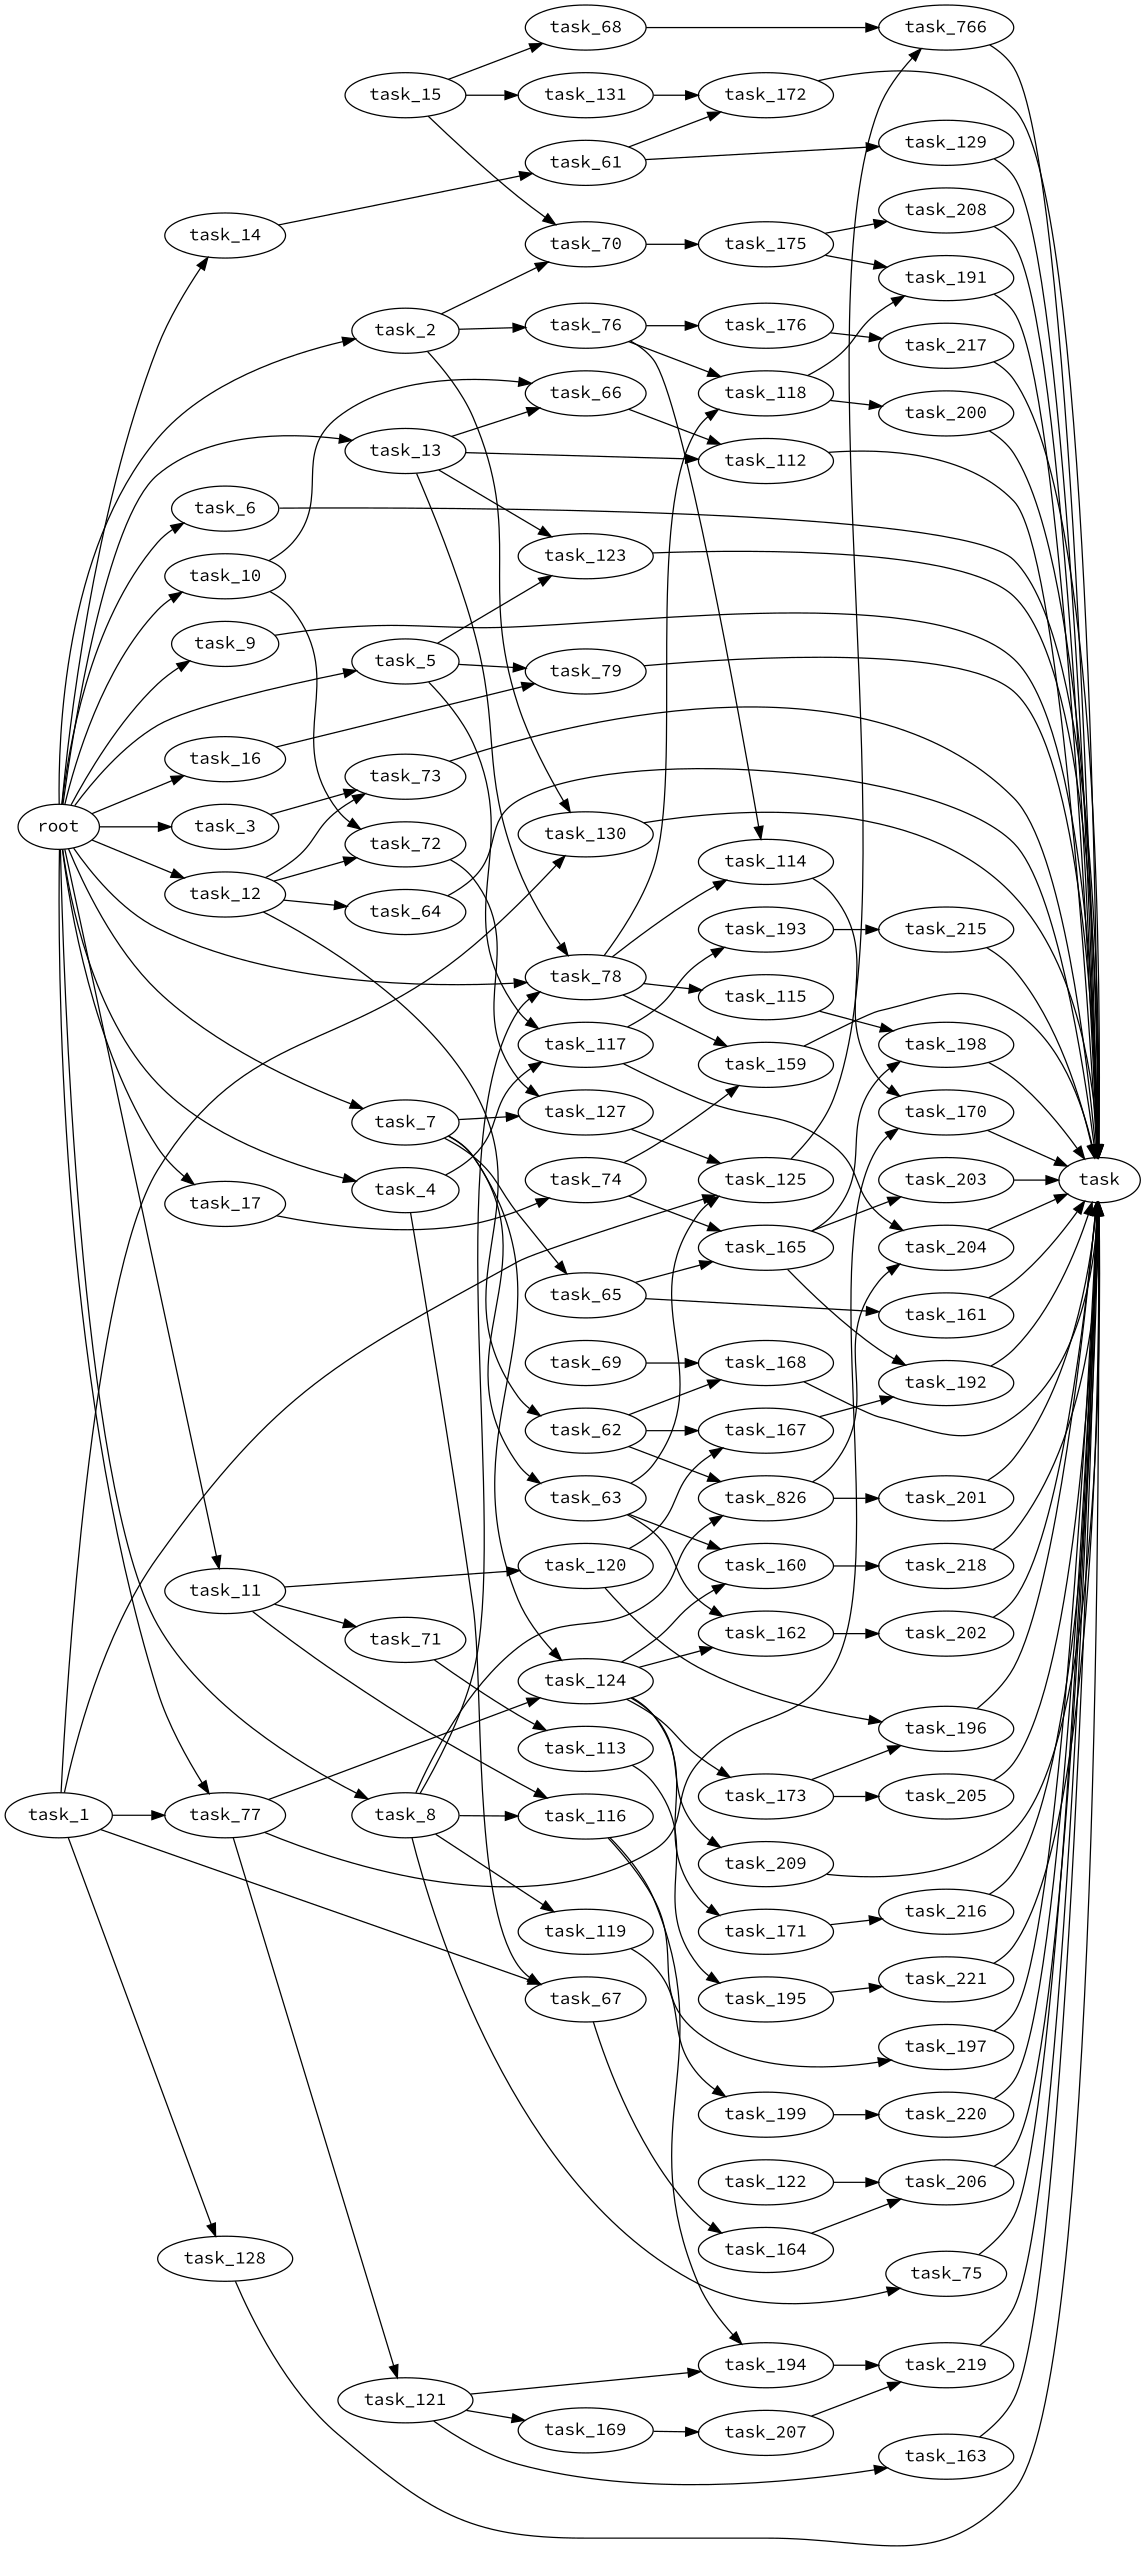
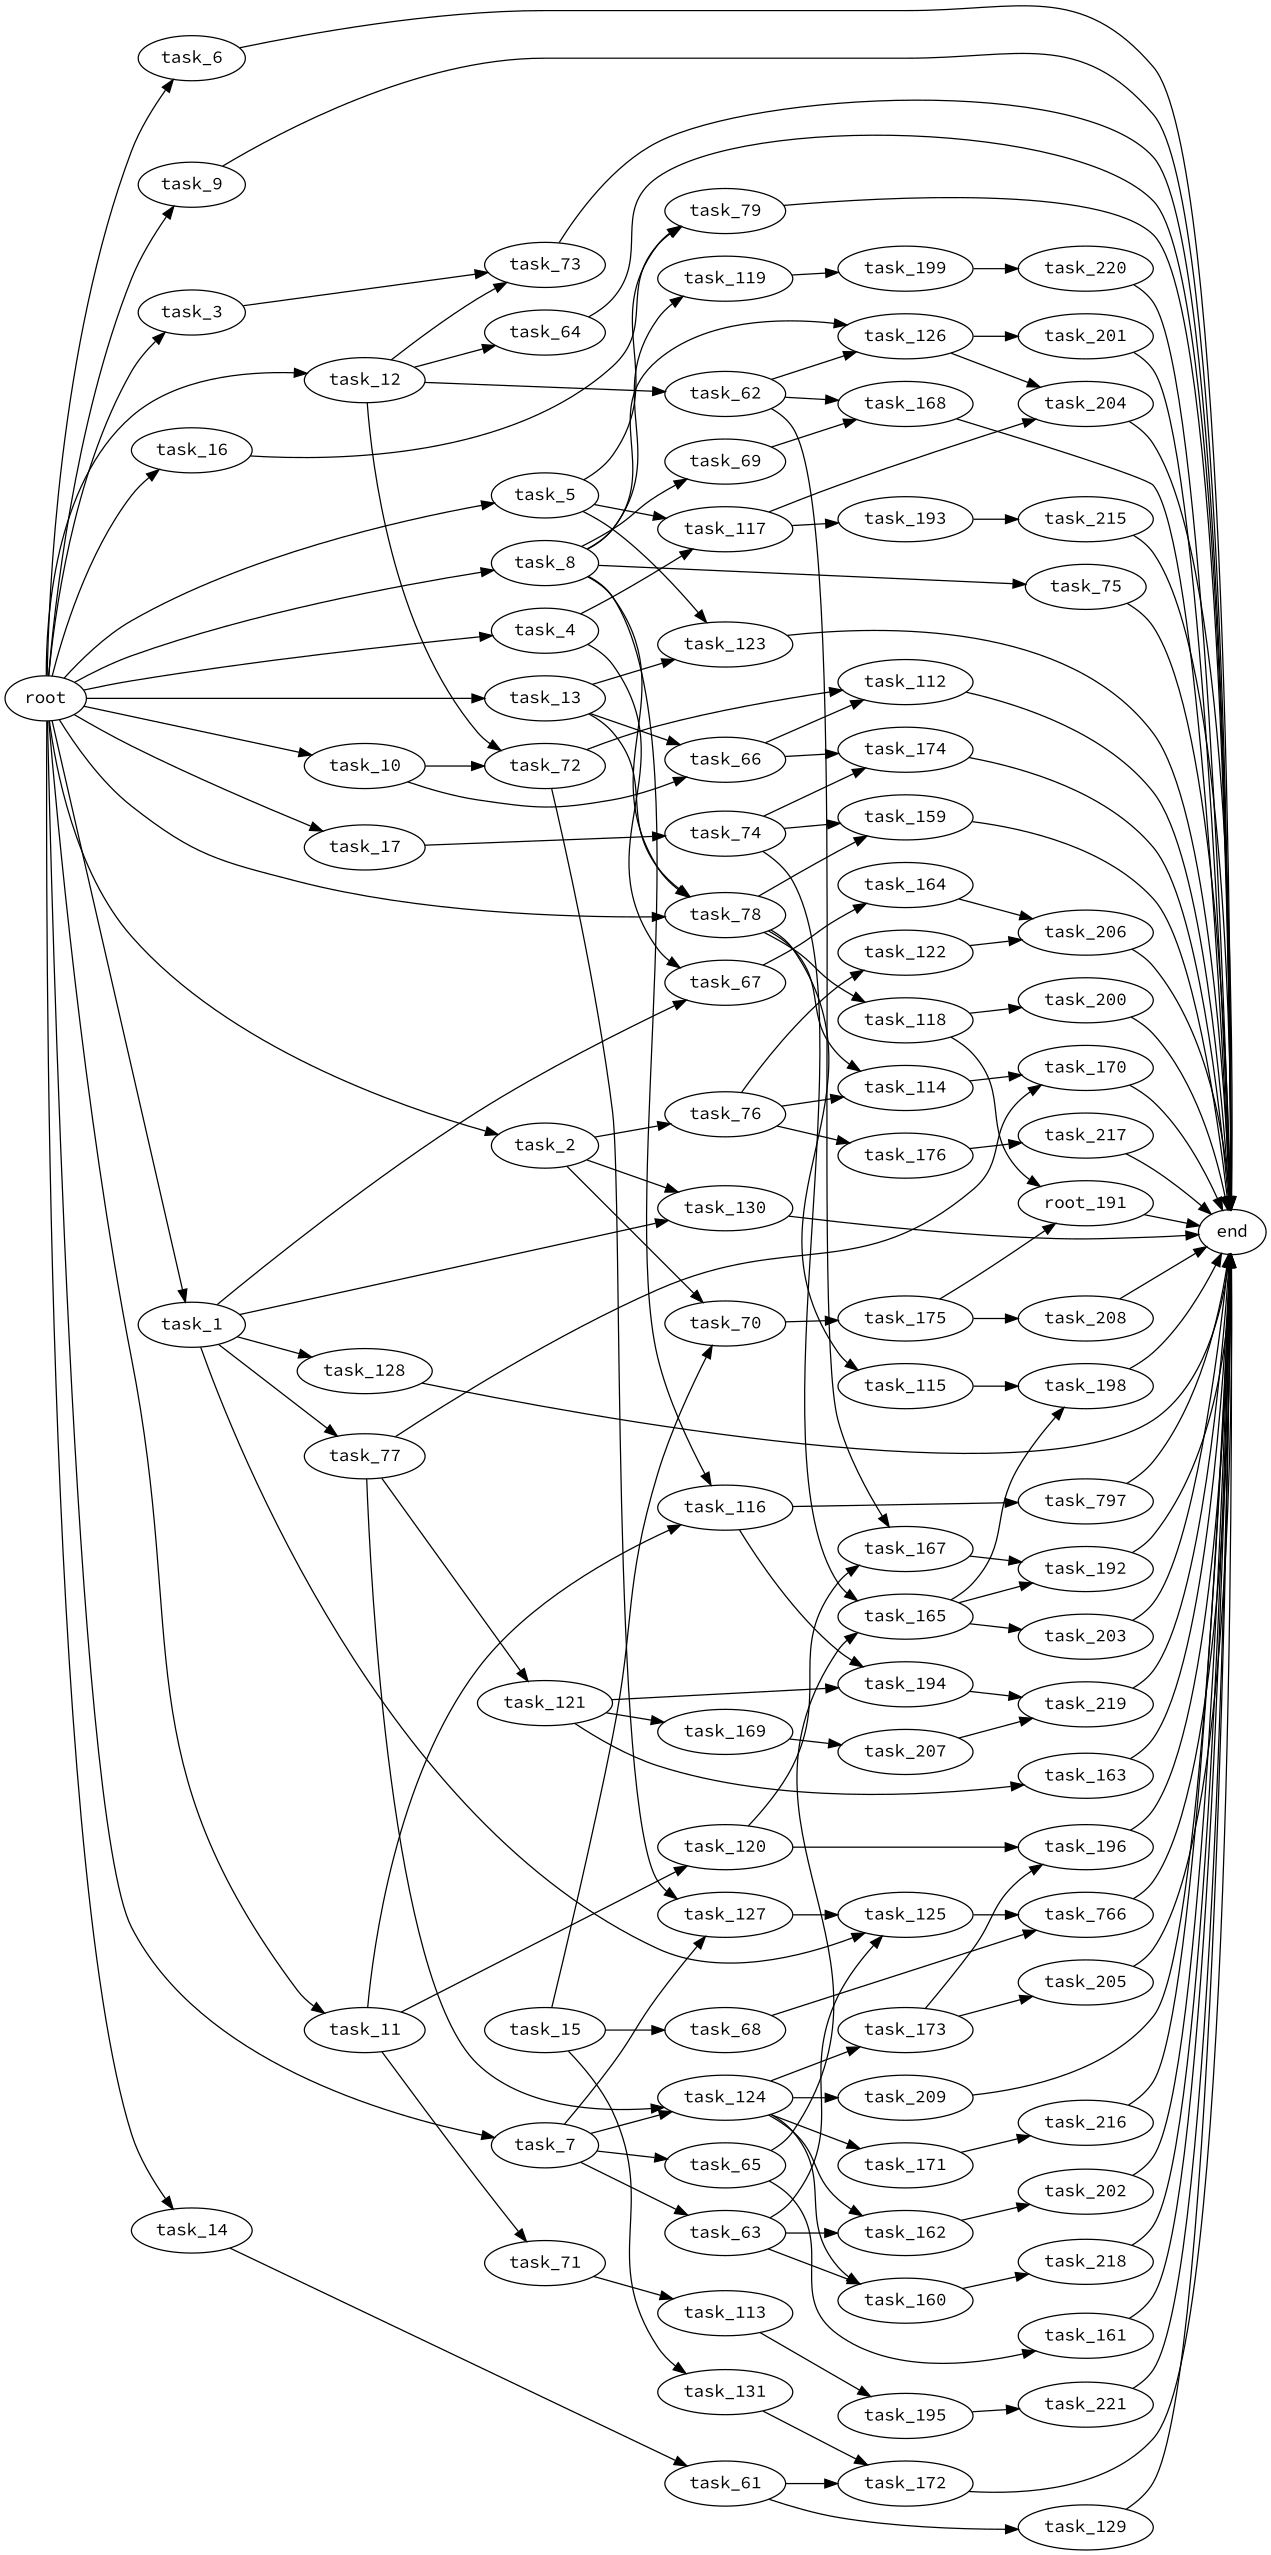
node "task_191": label "task_191" -> "root_191"
edge "task_76" -> "task_118": now "task_76" -> "task_122"
edge "task_13" -> "task_112": now "task_72" -> "task_112"
edge "task_8" -> "task_69": added
node "task_174": added
node "task": label "task" -> "end"
node "task_826": label "task_826" -> "task_126"
edge "root" -> "task_77": now "root" -> "task_1"
node "task_197": label "task_197" -> "task_797"
